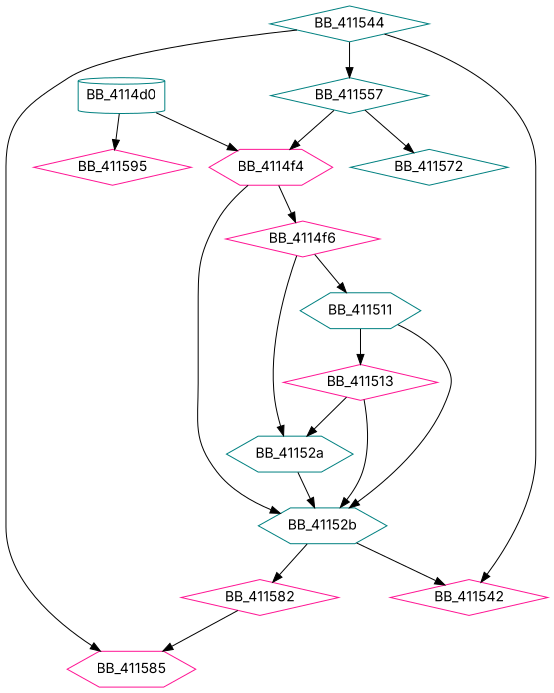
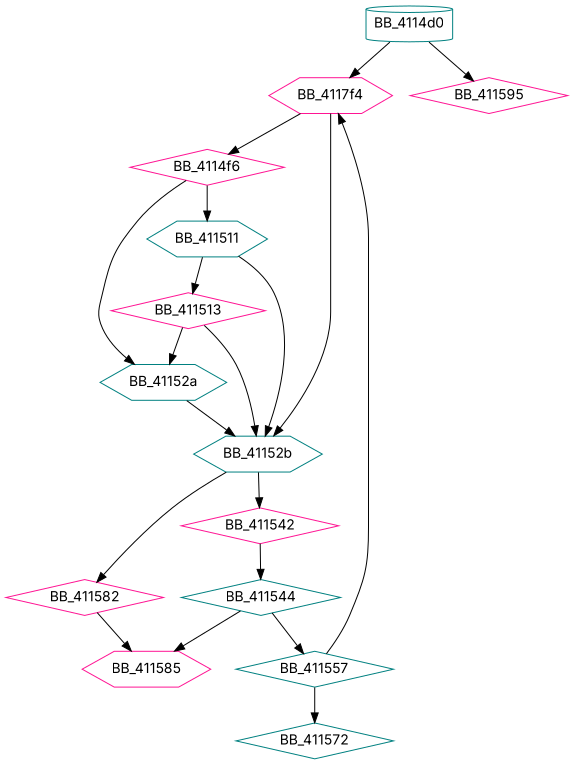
node "BB_4114f4": label "BB_4114f4" -> "BB_4117f4"
edge "BB_411544" -> "BB_411542": reversed
